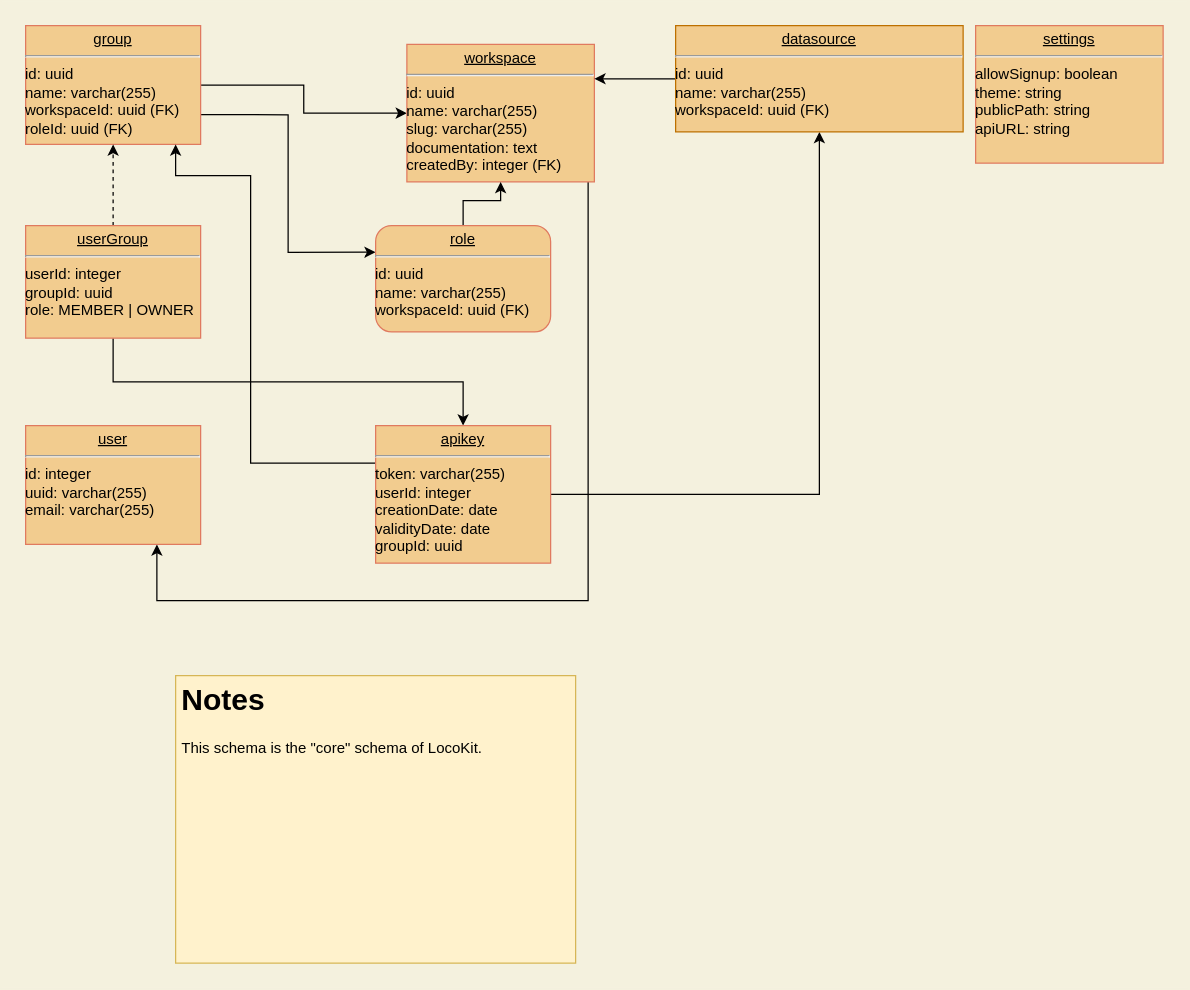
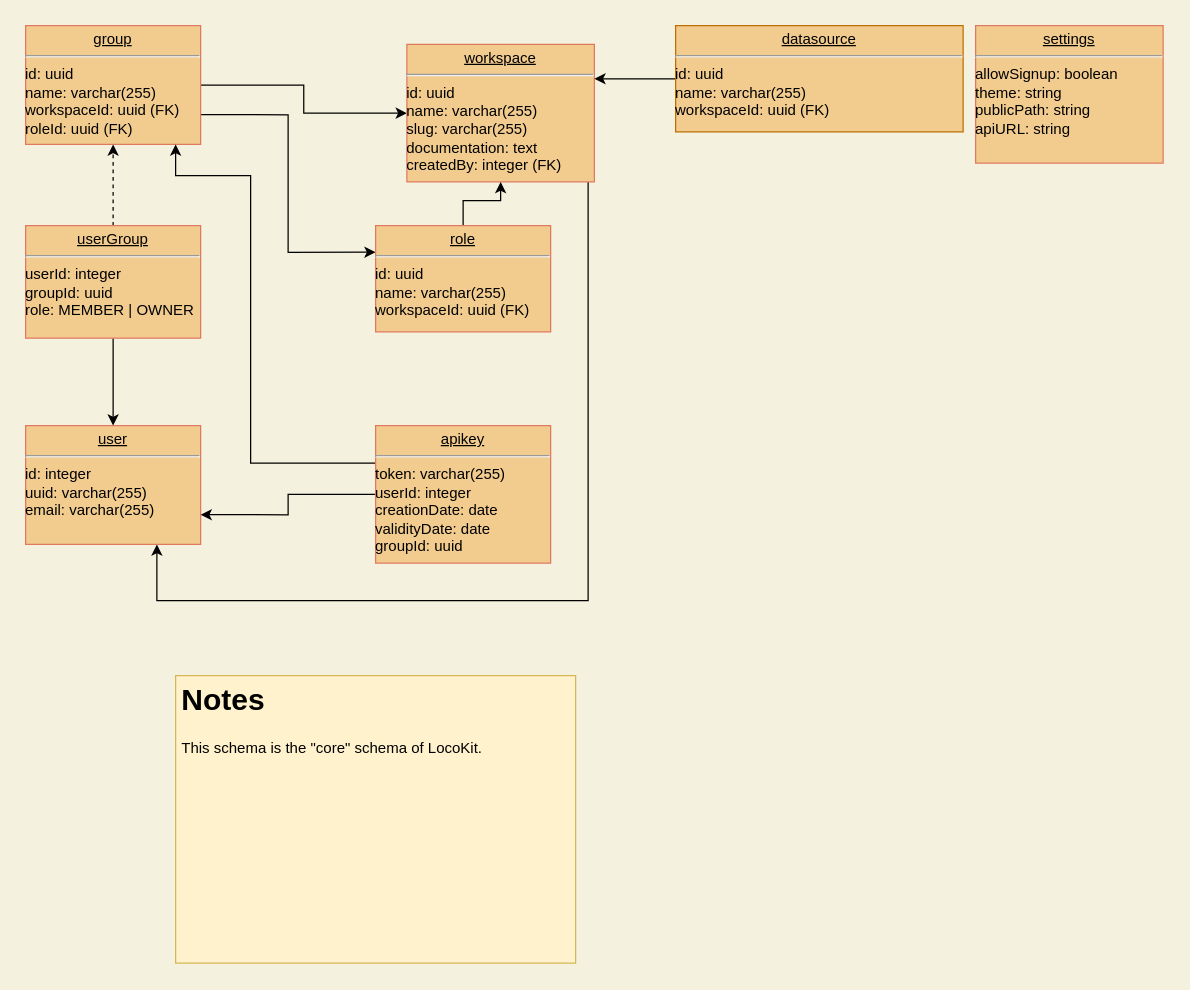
node "role id: uuid name: varchar(255) workspaceId: uuid (FK)": shape rounded rectangle -> rectangle
edge "userGroup userId: integer groupId: uuid role: MEMBER | OWNER" -> "apikey token: varchar(255) userId: integer creationDate: date validityDate: date groupId: uuid": now "userGroup userId: integer groupId: uuid role: MEMBER | OWNER" -> "user id: integer uuid: varchar(255) email: varchar(255)"
edge "apikey token: varchar(255) userId: integer creationDate: date validityDate: date groupId: uuid" -> "datasource id: uuid name: varchar(255) workspaceId: uuid (FK)": now "apikey token: varchar(255) userId: integer creationDate: date validityDate: date groupId: uuid" -> "user id: integer uuid: varchar(255) email: varchar(255)"
